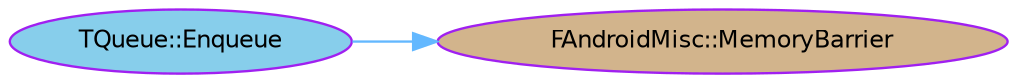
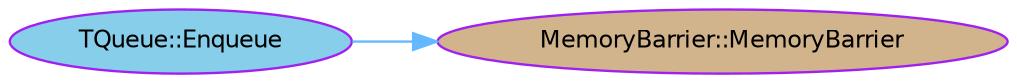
node "FAndroidMisc::MemoryBarrier": label "FAndroidMisc::MemoryBarrier" -> "MemoryBarrier::MemoryBarrier"
